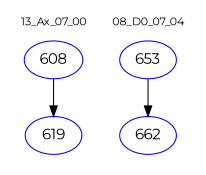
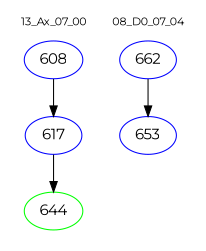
edge "653" -> "662": reversed
node "619": label "619" -> "617"
node "644": added
